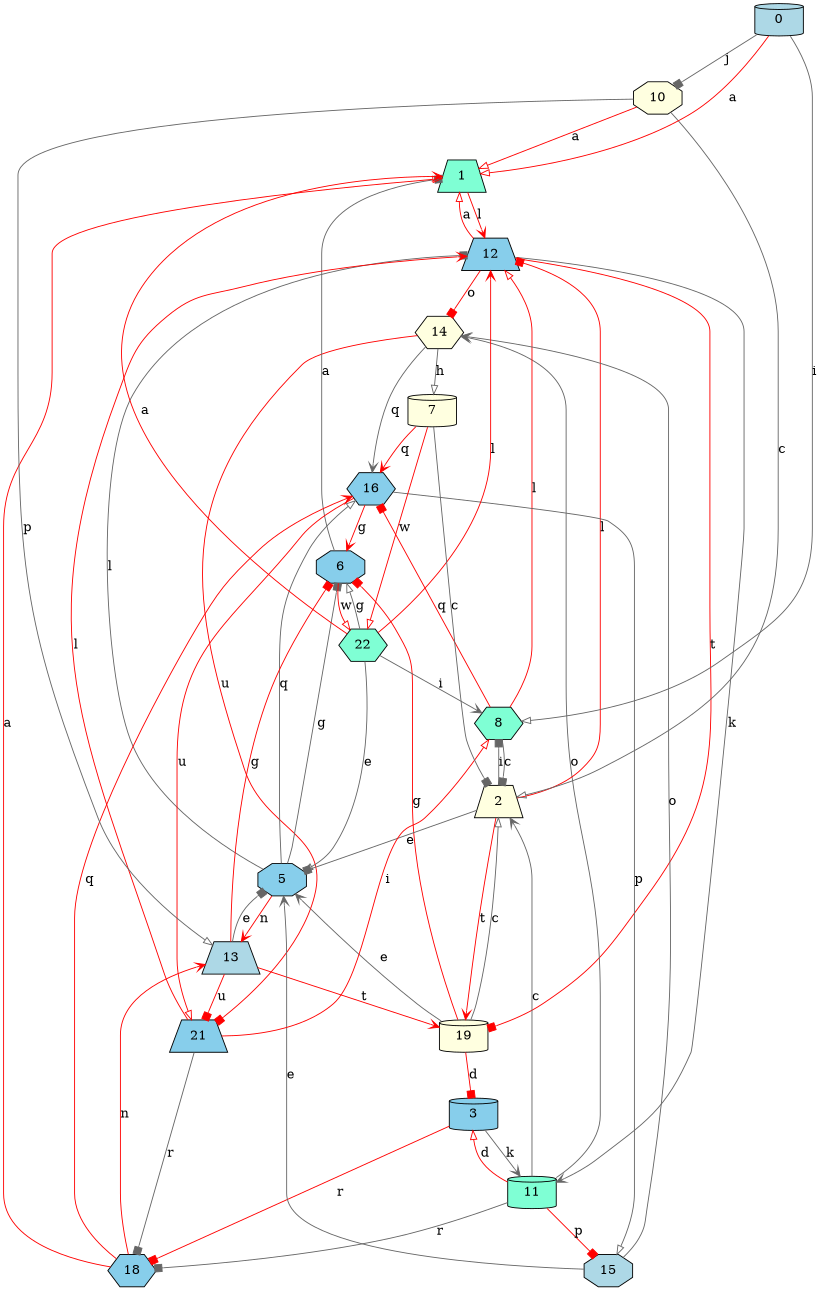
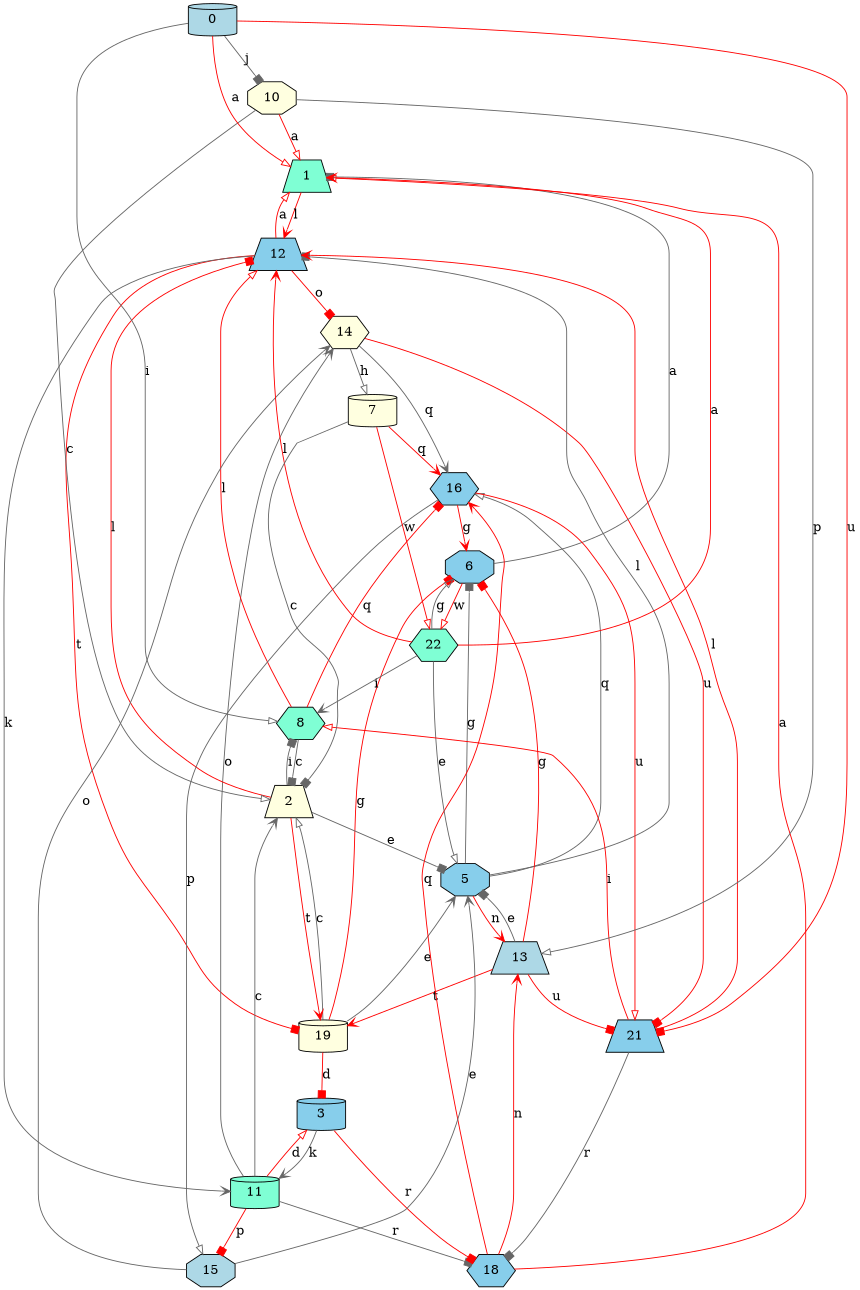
edge "0" -> "21": added, label "u"
